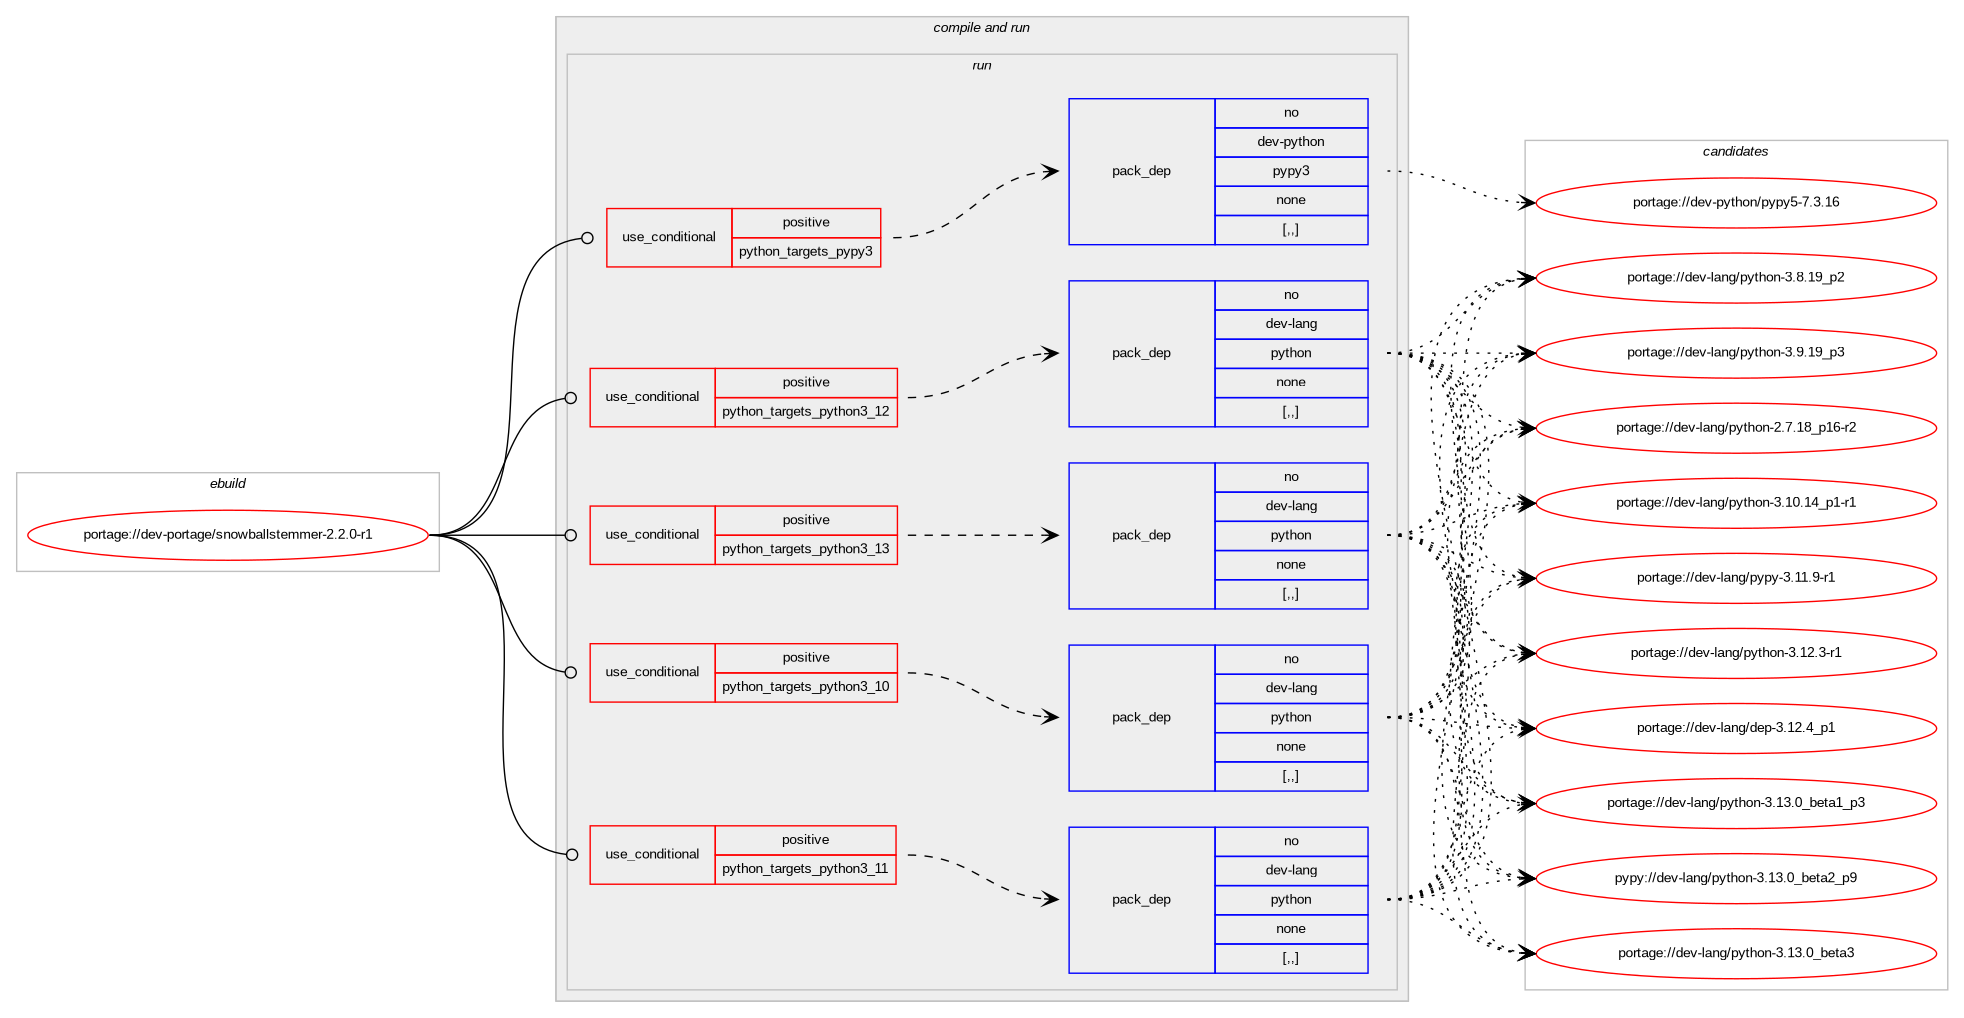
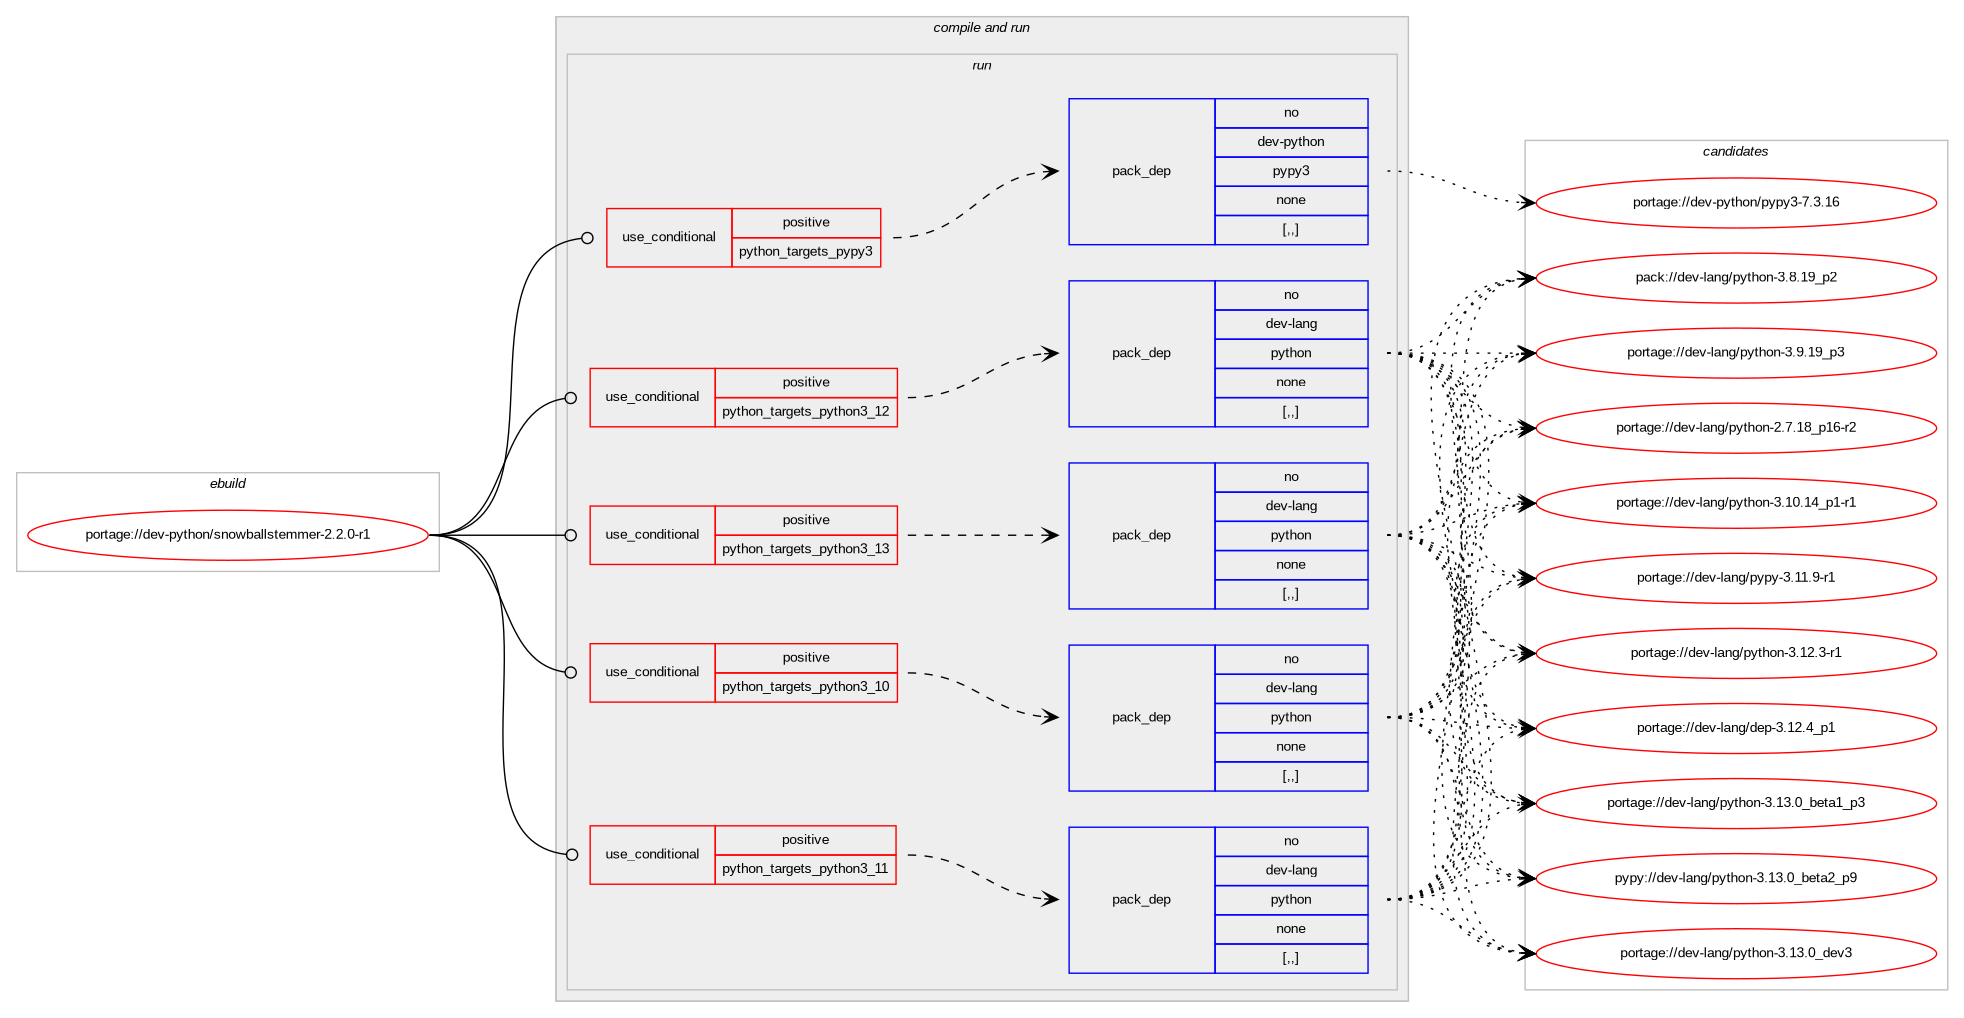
node "portage://dev-python/pypy5-7.3.16": label "portage://dev-python/pypy5-7.3.16" -> "portage://dev-python/pypy3-7.3.16"
node "portage://dev-lang/python-3.8.19_p2": label "portage://dev-lang/python-3.8.19_p2" -> "pack://dev-lang/python-3.8.19_p2"
node "portage://dev-portage/snowballstemmer-2.2.0-r1": label "portage://dev-portage/snowballstemmer-2.2.0-r1" -> "portage://dev-python/snowballstemmer-2.2.0-r1"
node "portage://dev-lang/python-3.13.0_beta3": label "portage://dev-lang/python-3.13.0_beta3" -> "portage://dev-lang/python-3.13.0_dev3"
